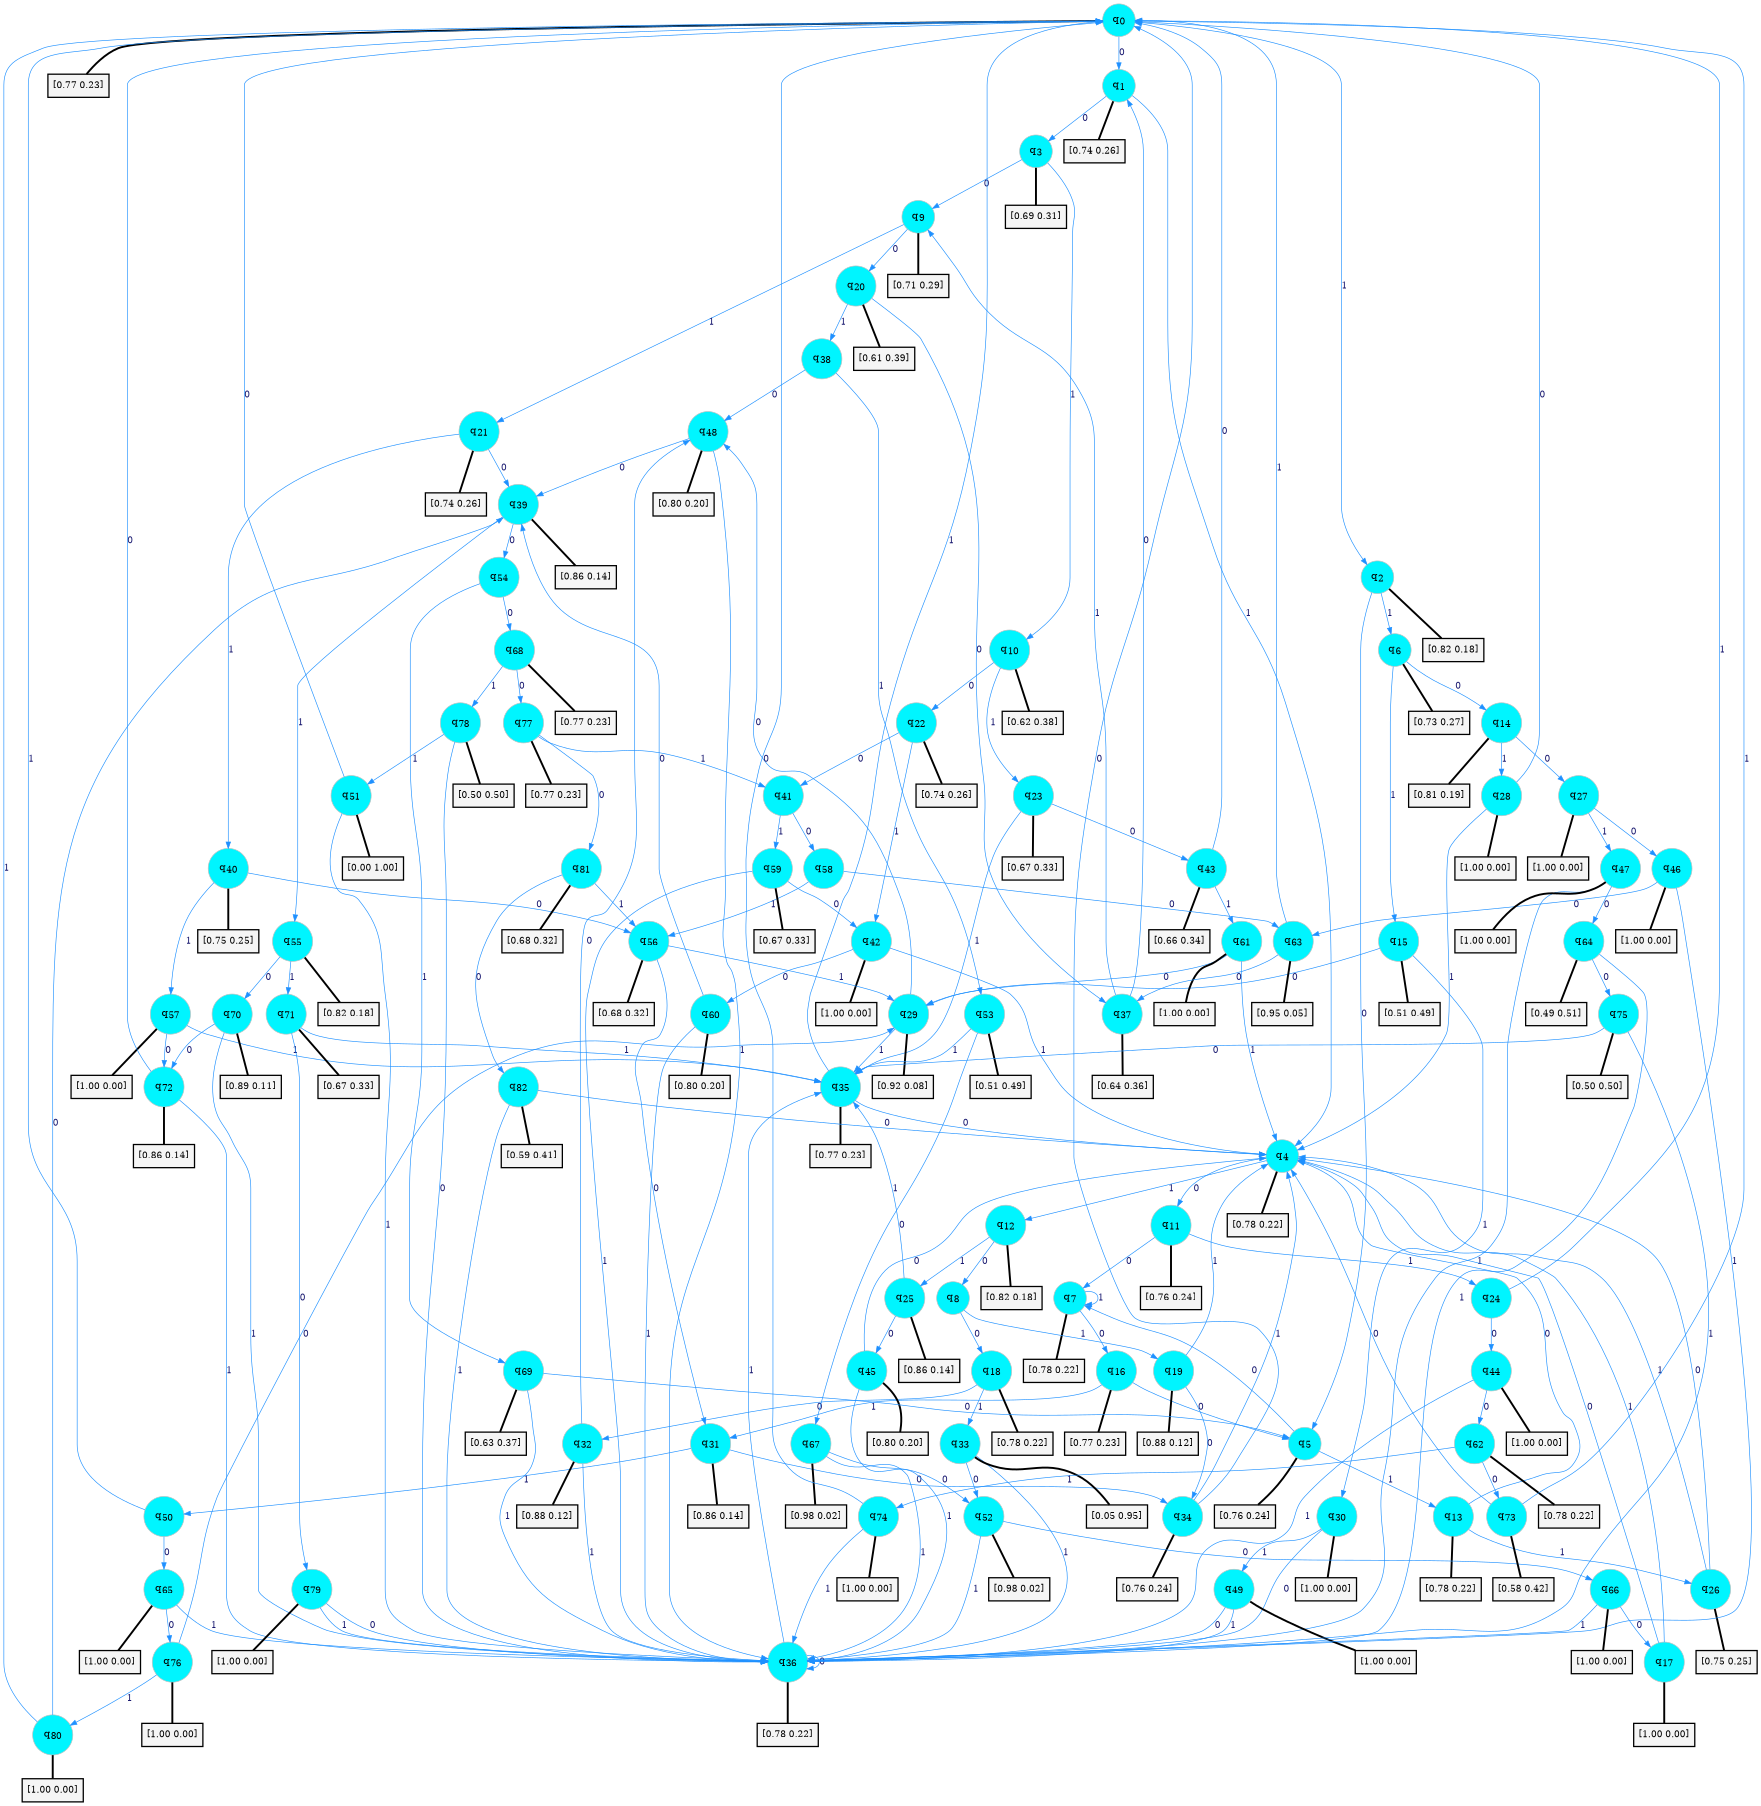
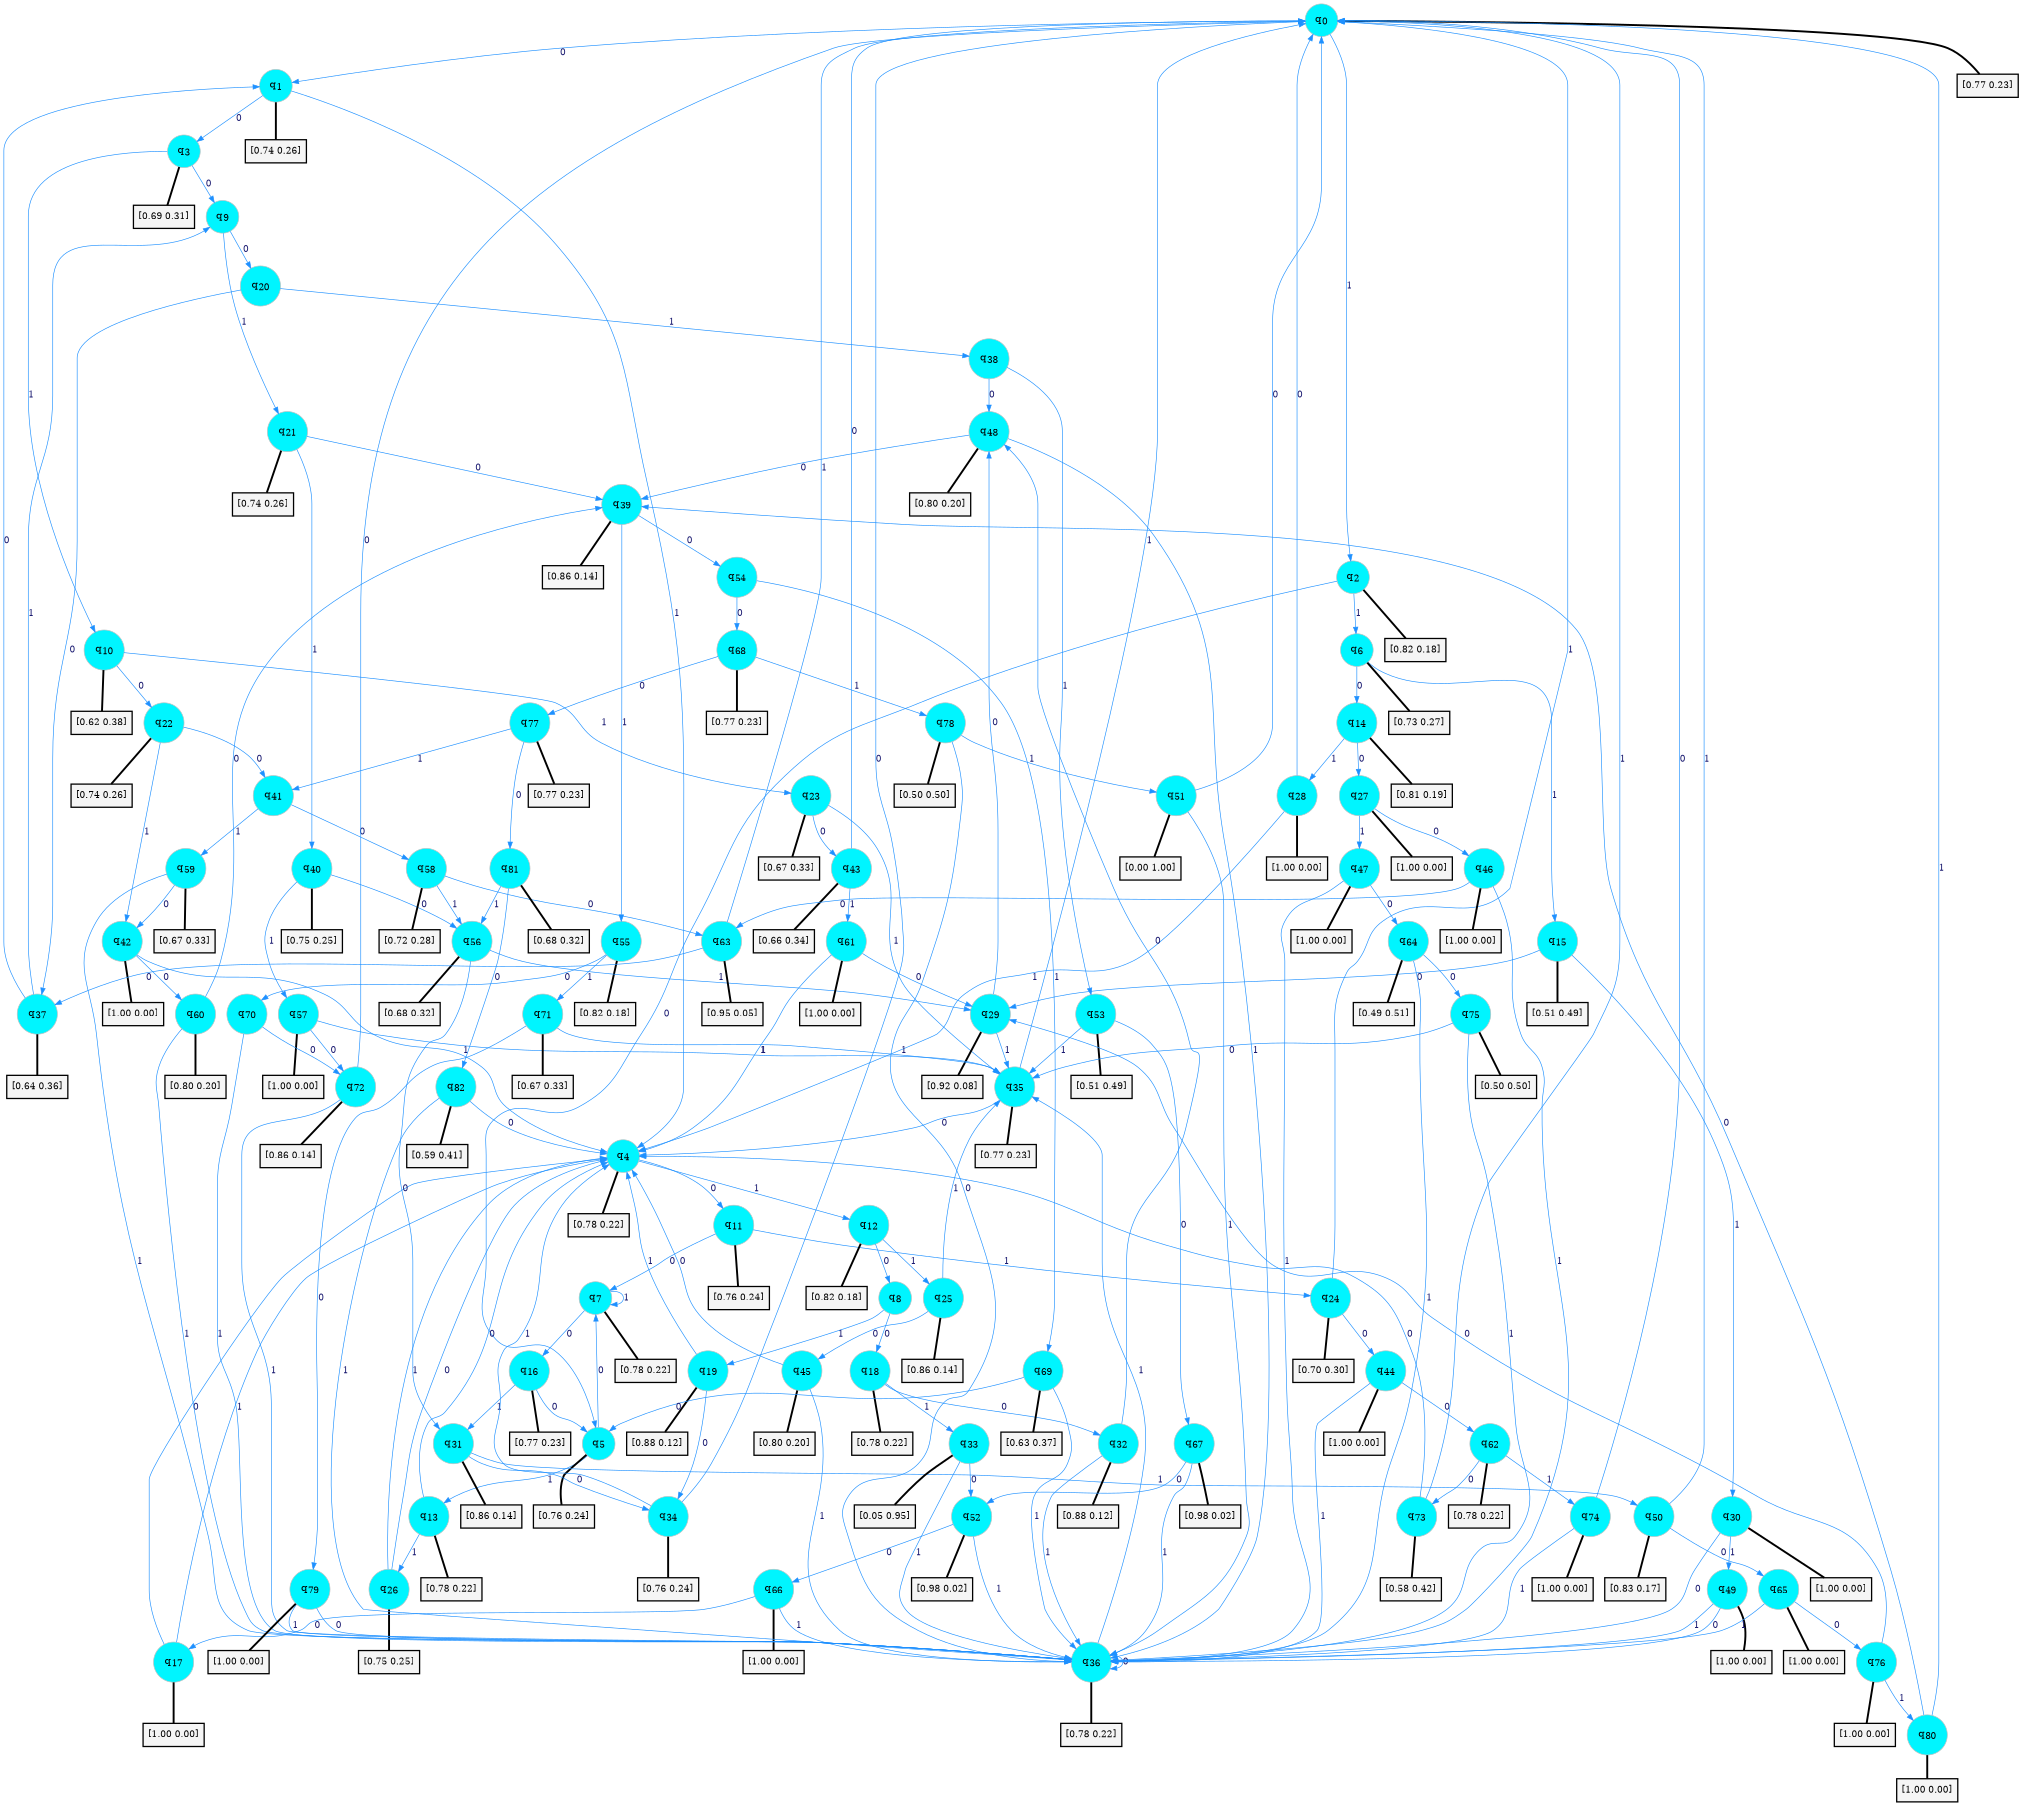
node "[0.71 0.29]": removed
node "[0.61 0.39]": removed
node "[0.72 0.28]": added
node "[0.89 0.11]": removed
node "[0.70 0.30]": added
node "[0.83 0.17]": added
